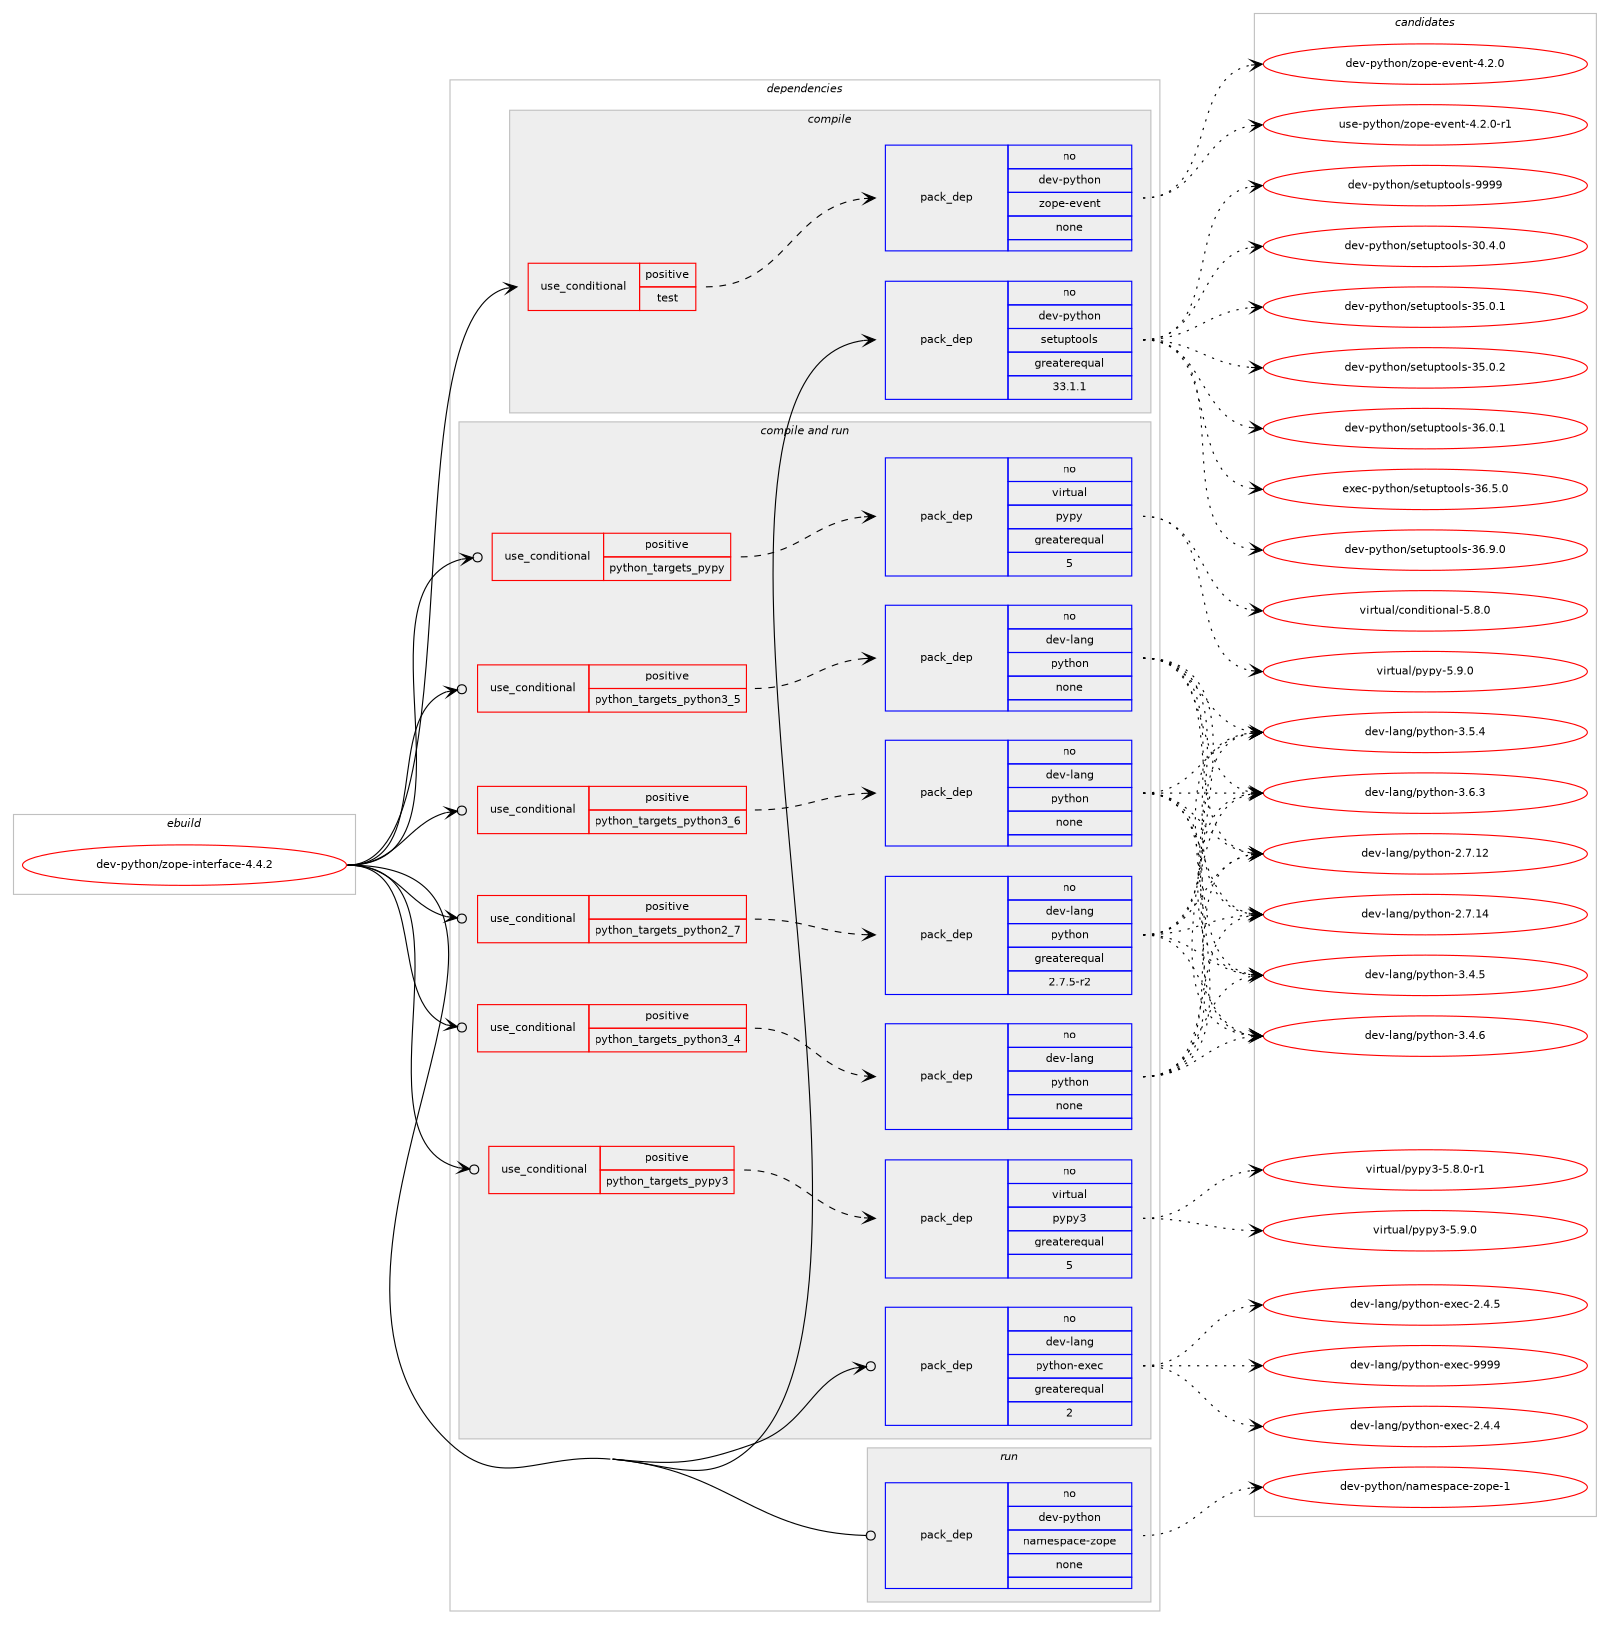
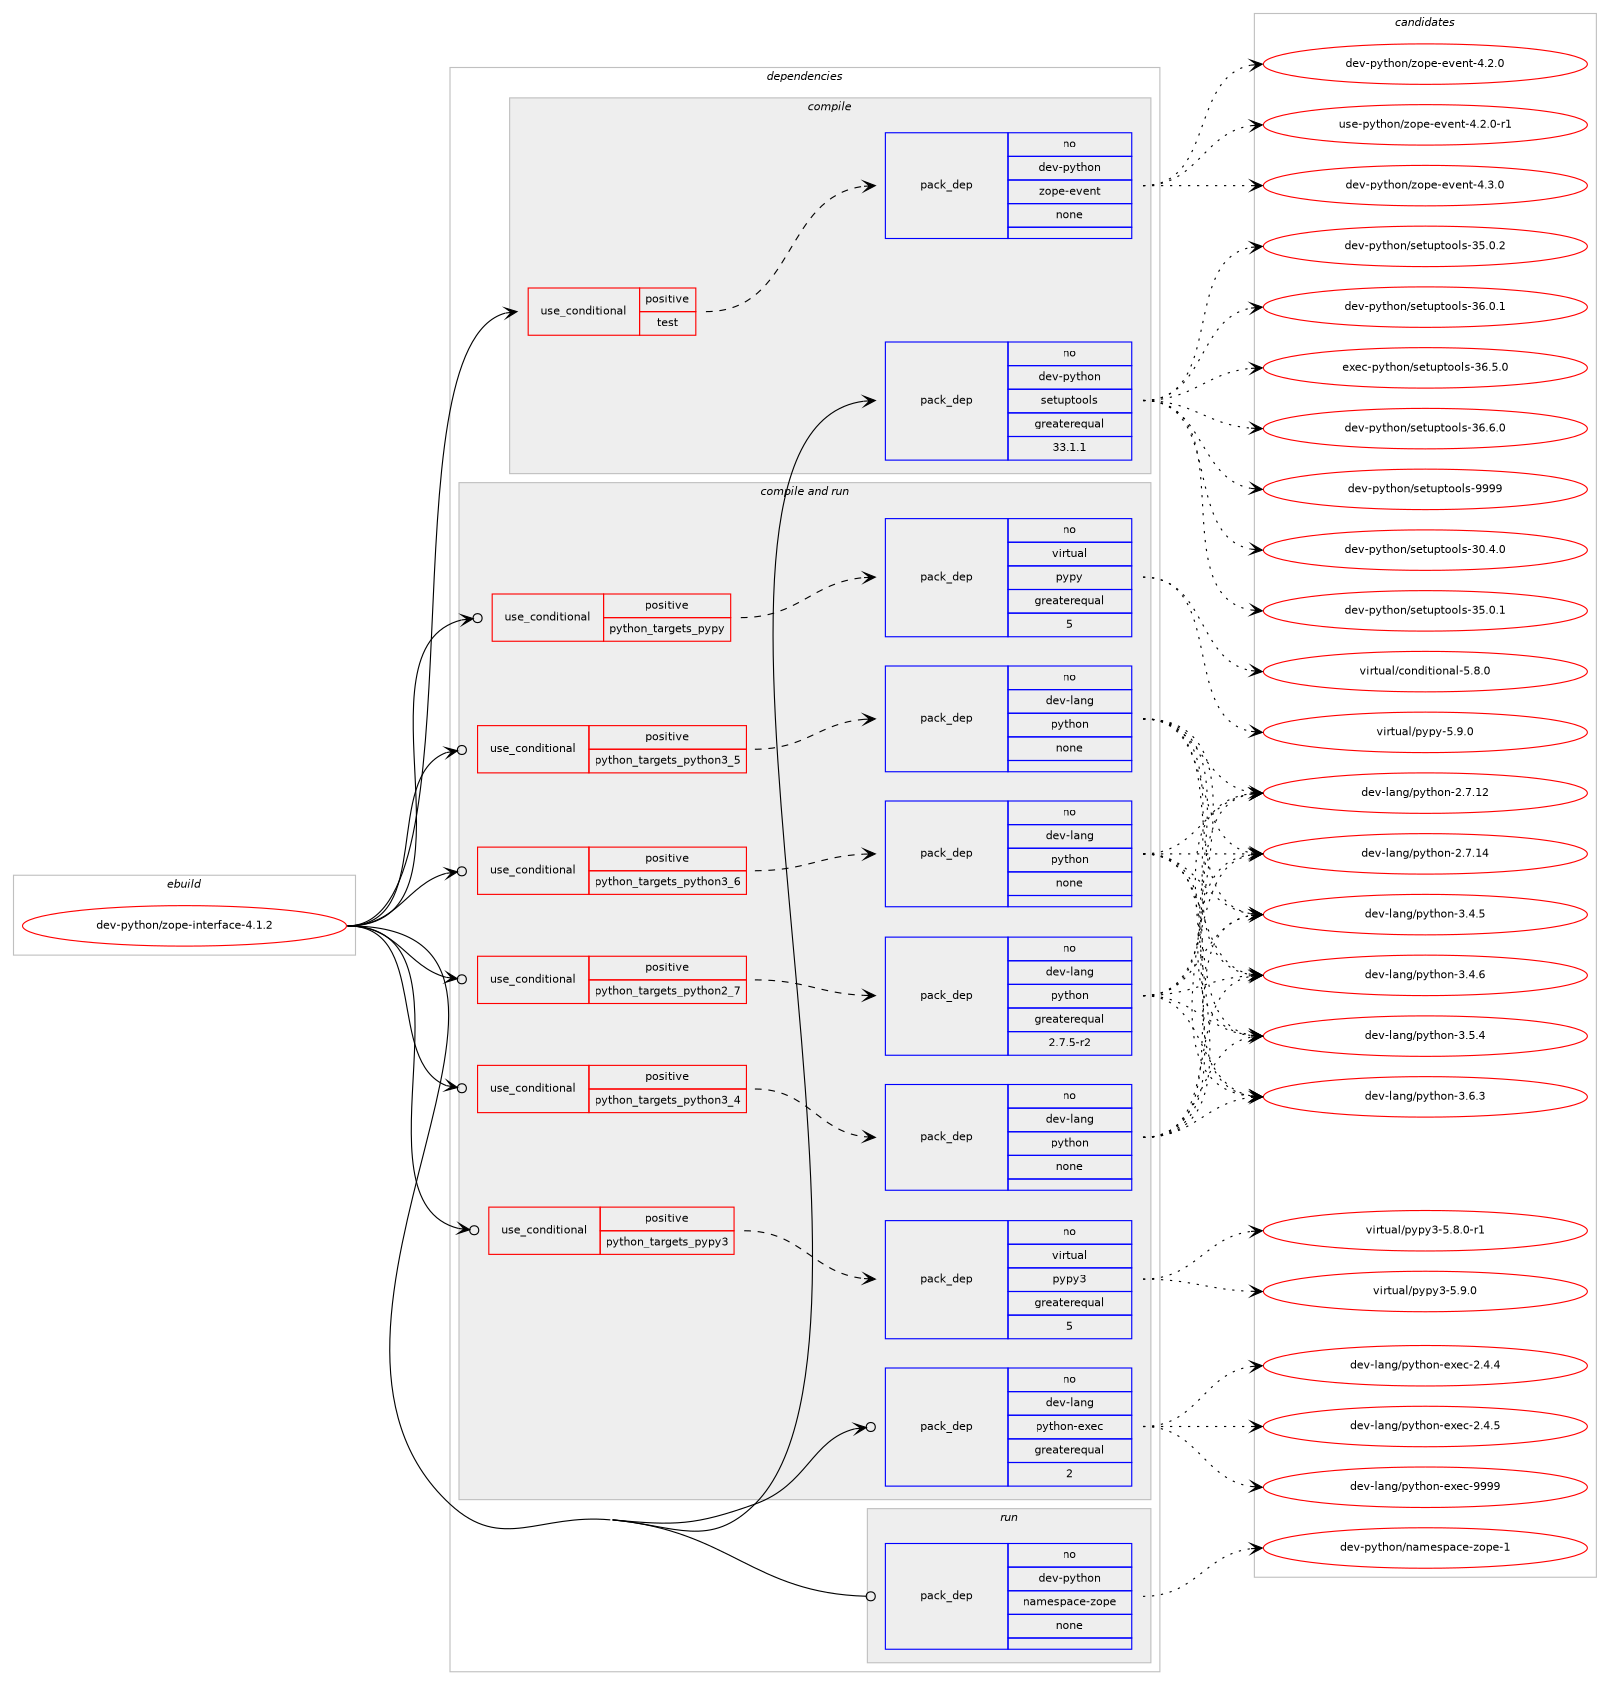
node "dev-python/zope-event-4.3.0": added
node "dev-python/setuptools-36.9.0": label "dev-python/setuptools-36.9.0" -> "dev-python/setuptools-36.6.0"
node "dev-python/zope-interface-4.4.2": label "dev-python/zope-interface-4.4.2" -> "dev-python/zope-interface-4.1.2"
